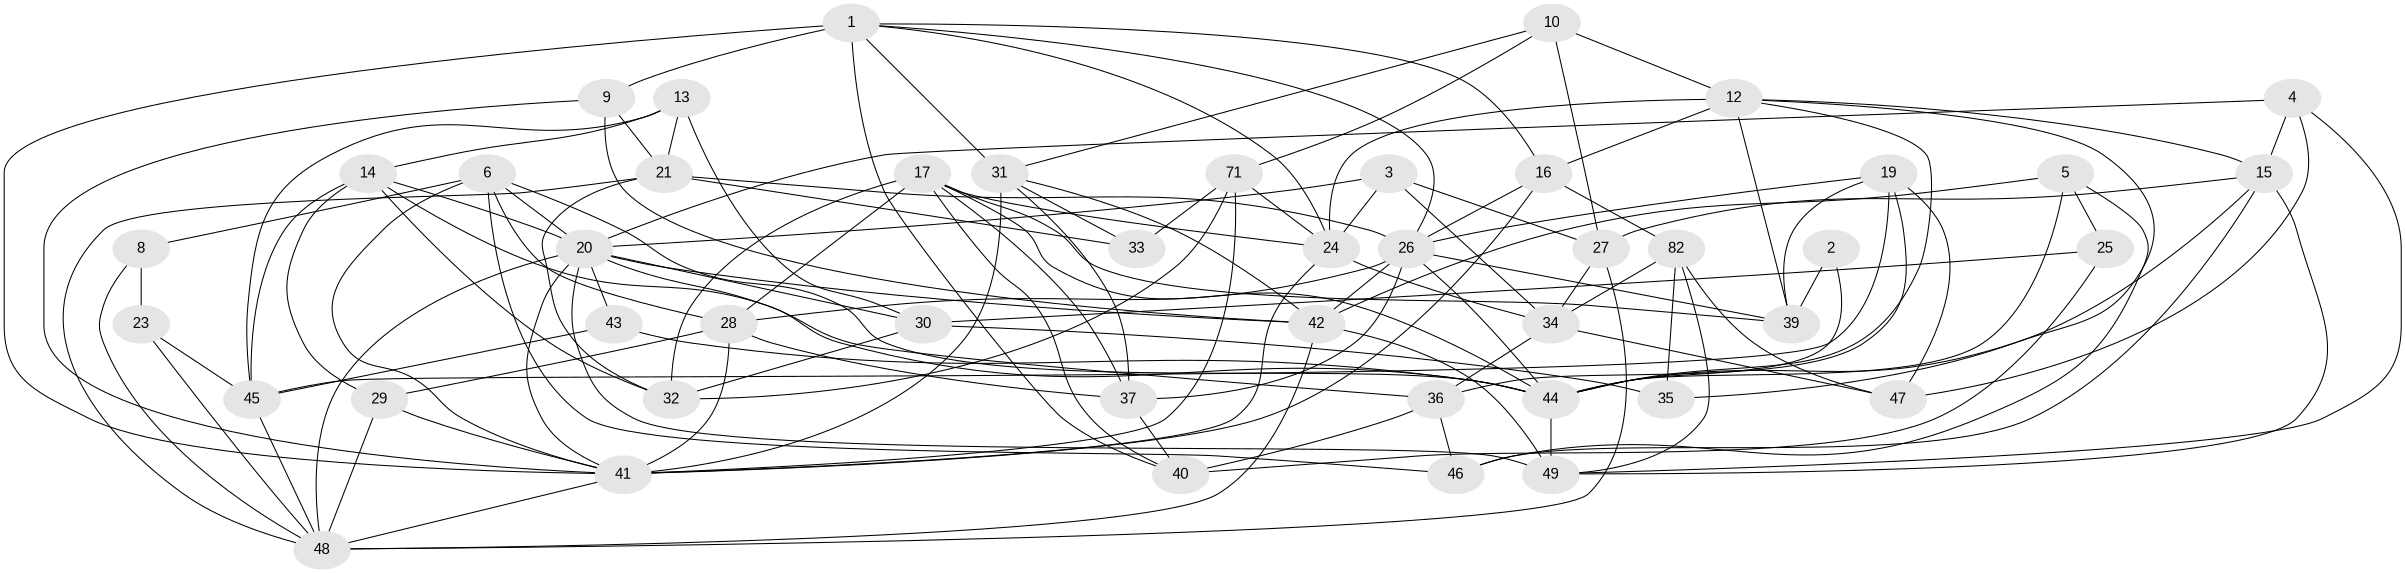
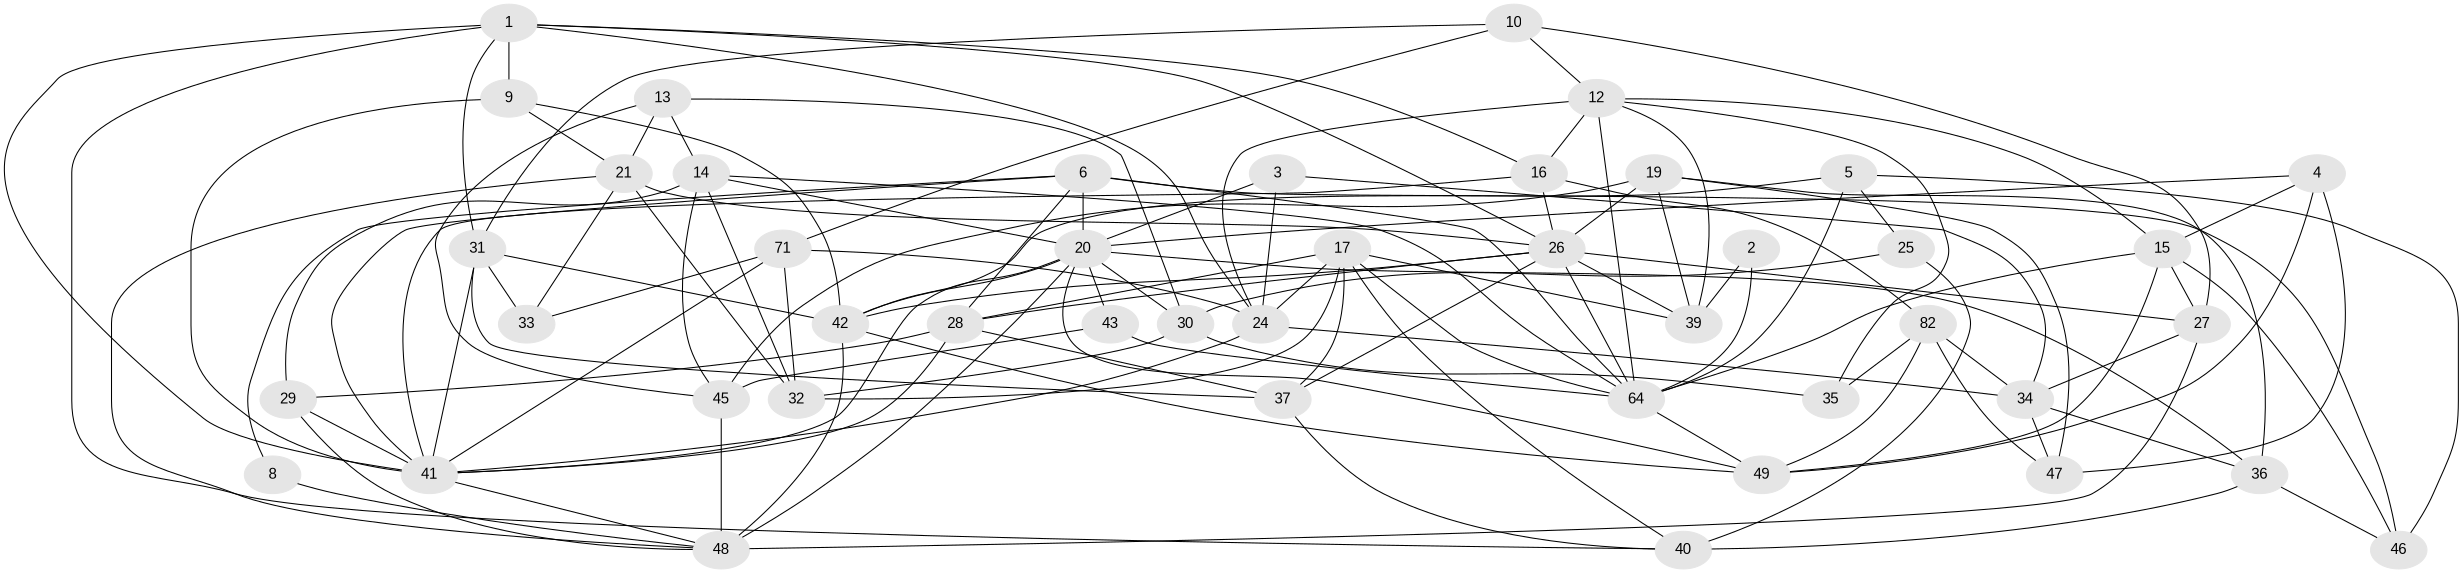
edge "3" -- "27": now "26" -- "27"
node "23": removed
node "44": label "44" -> "64"
